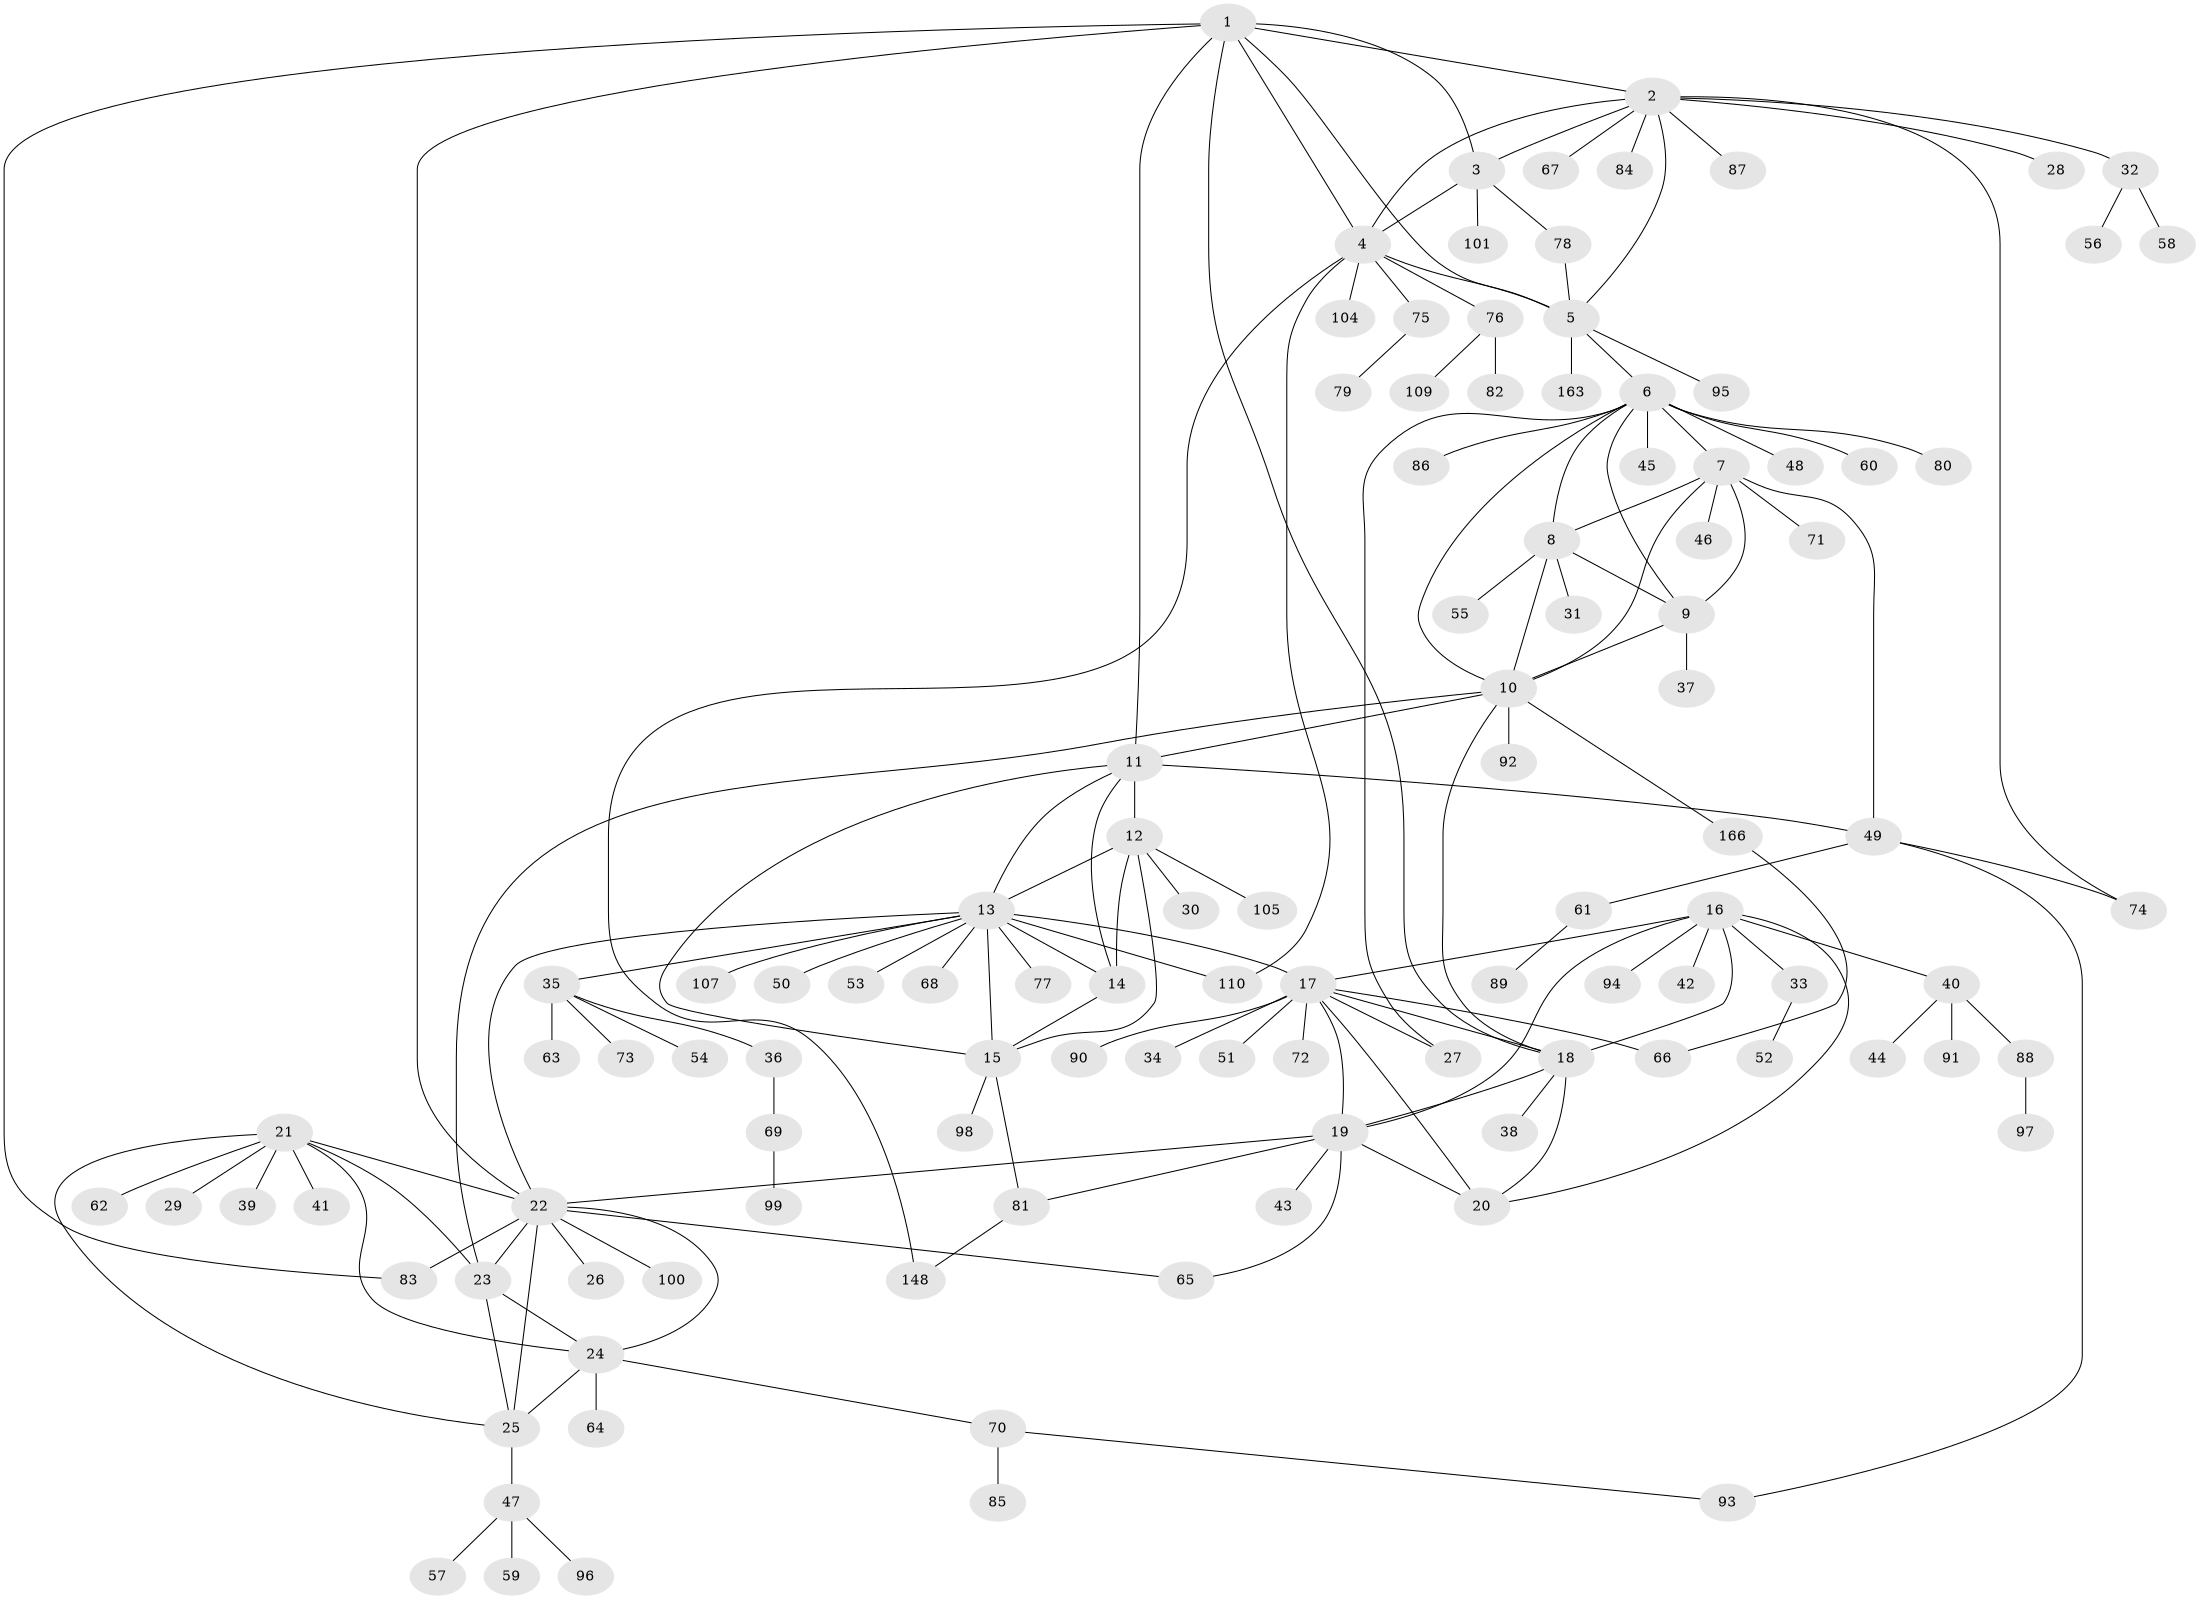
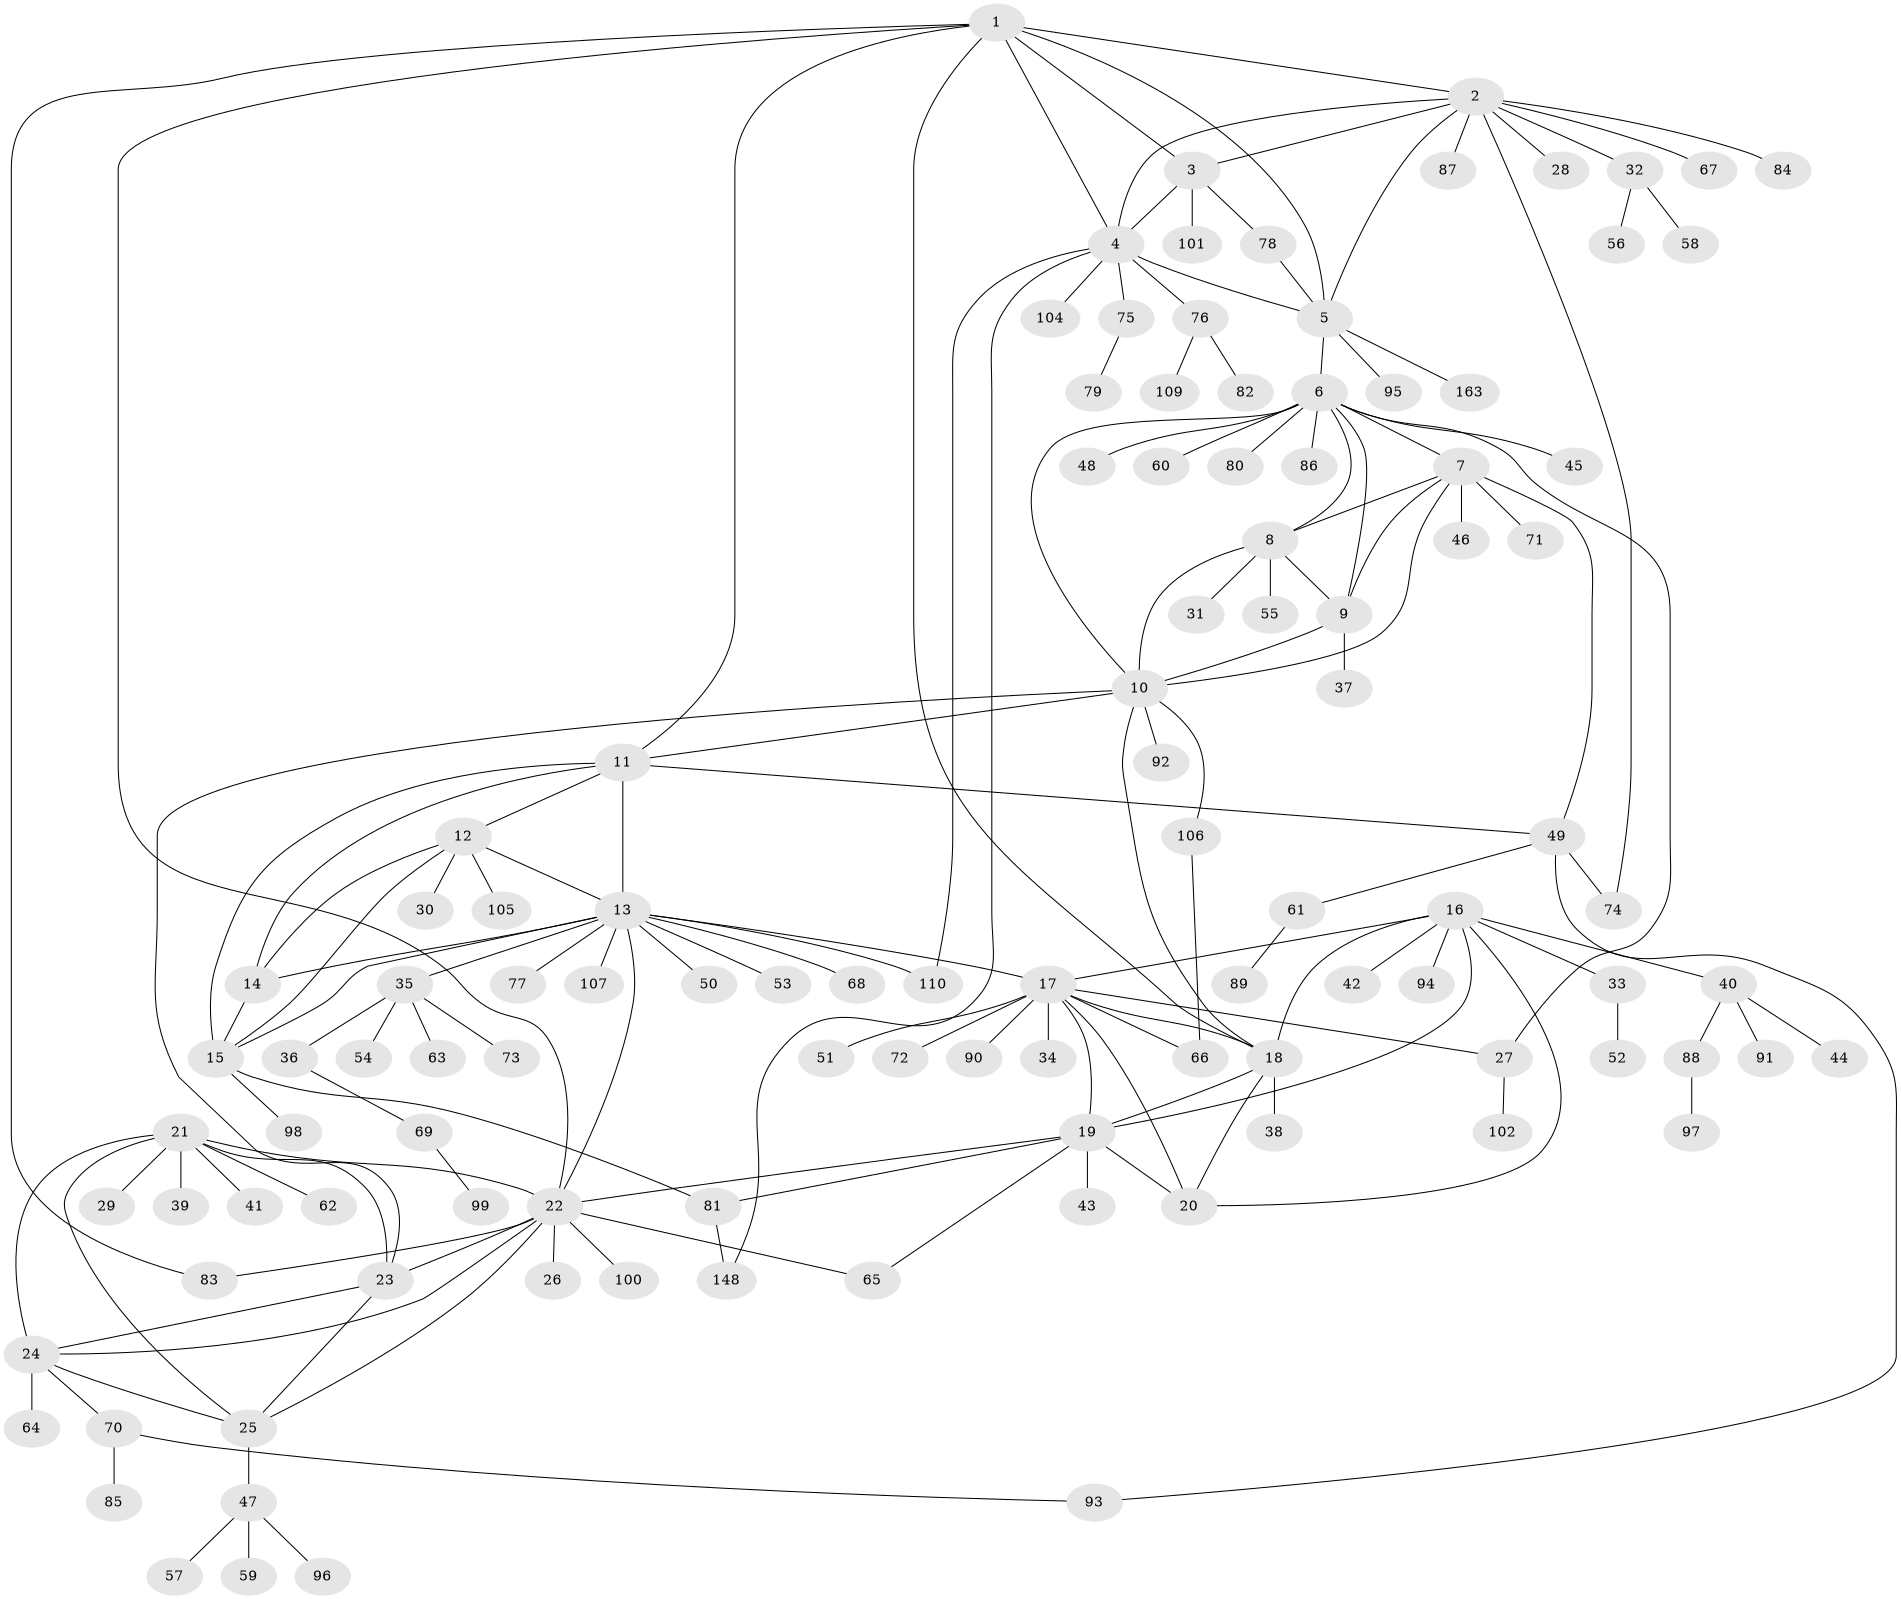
node "166": label "166" -> "106"
node "102": added
